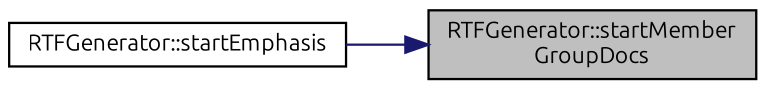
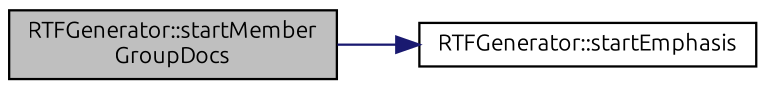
edge "RTFGenerator::startEmphasis" -> "RTFGenerator::startMember GroupDocs": reversed
